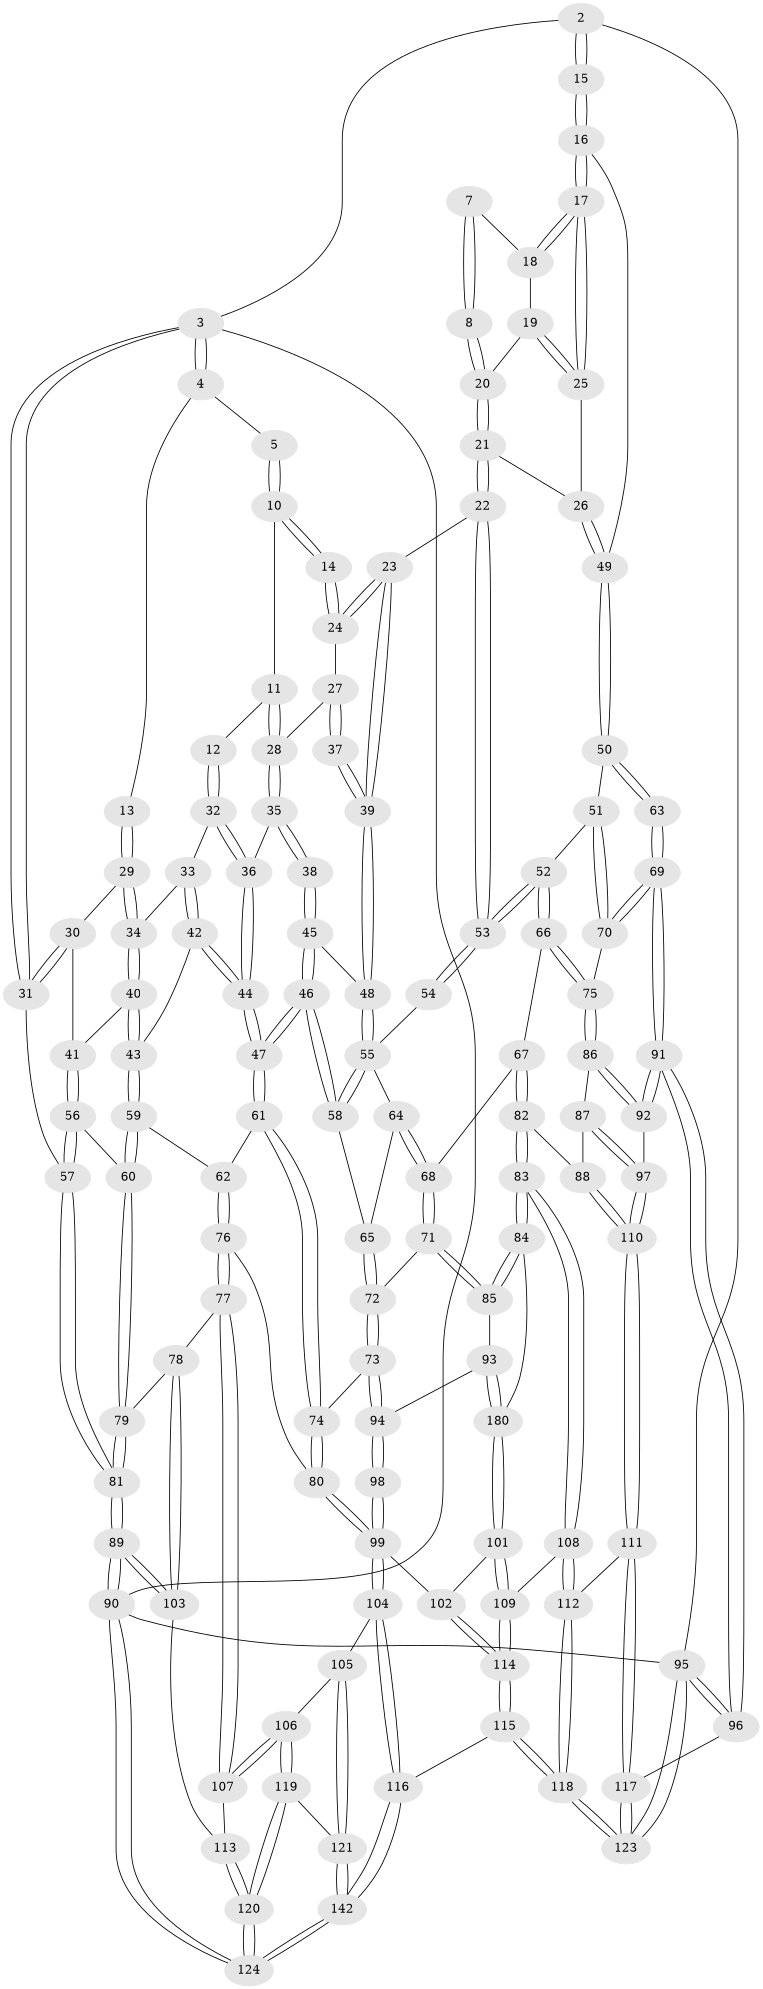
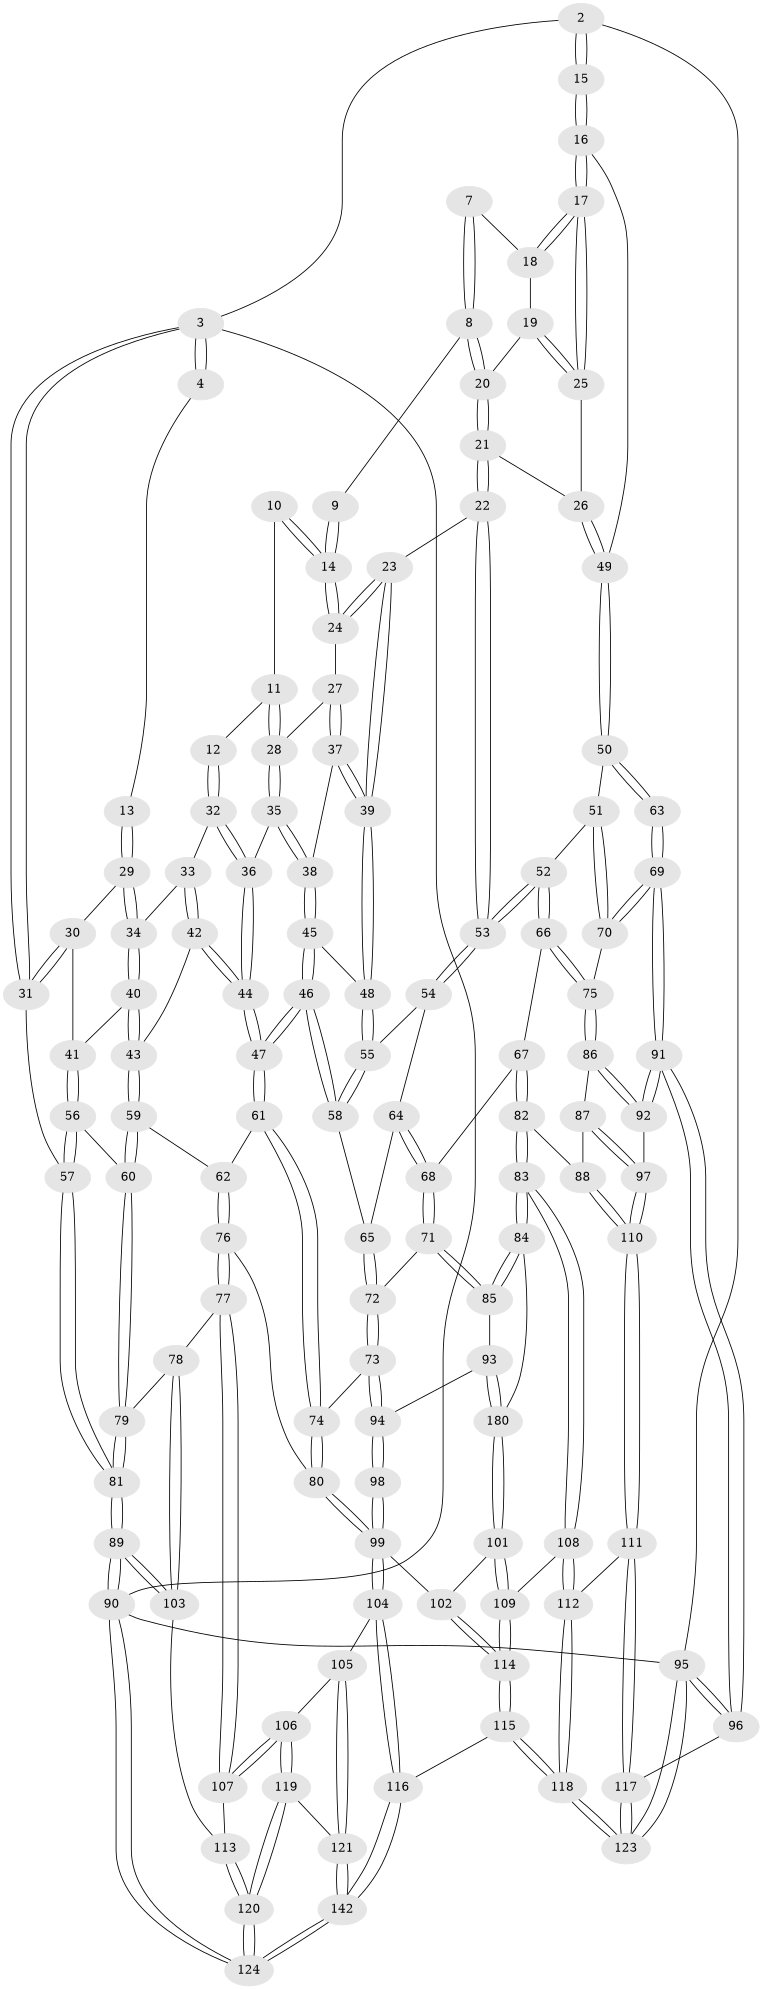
node "5": removed
node "9": added
edge "37" -- "38": added
edge "55" -- "64": now "54" -- "64"
